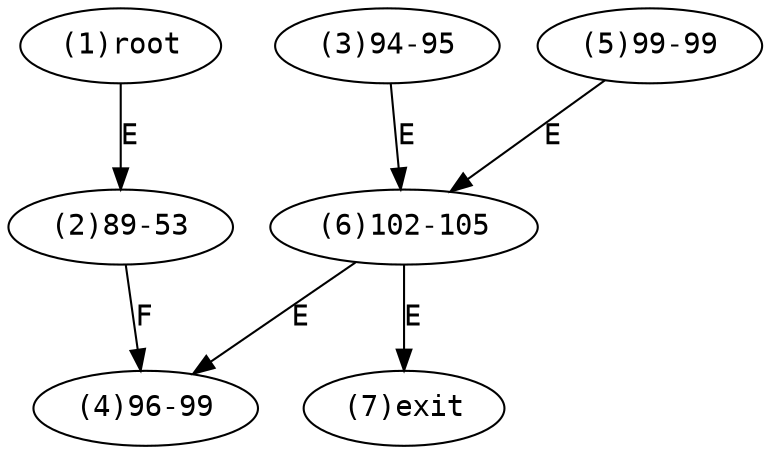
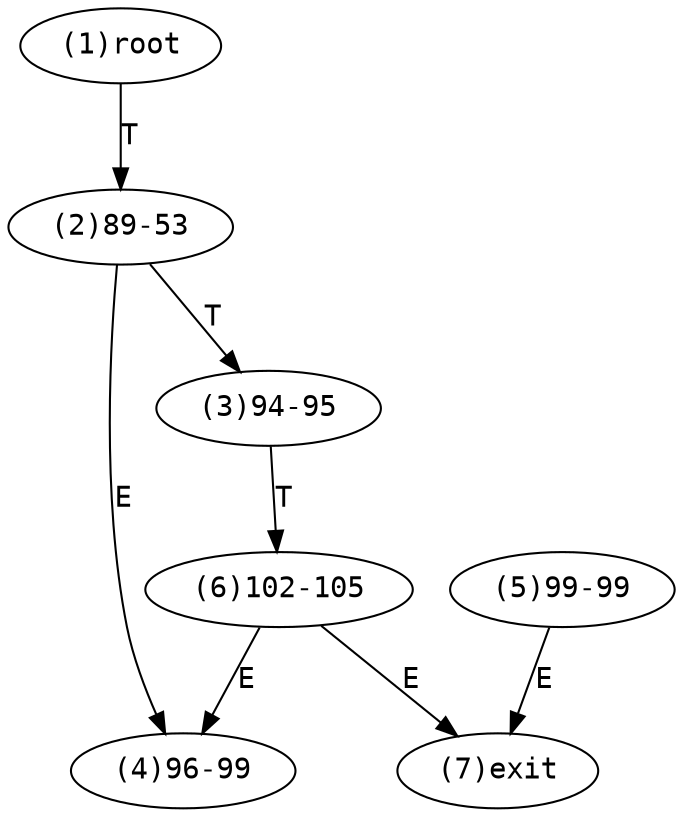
edge "(5)99-99" -> "(6)102-105": now "(5)99-99" -> "(7)exit"
edge "(1)root" -> "(2)89-53": label "E" -> "T"
edge "(3)94-95" -> "(6)102-105": label "E" -> "T"
edge "(2)89-53" -> "(3)94-95": added, label "T"
edge "(2)89-53" -> "(4)96-99": label "F" -> "E"
